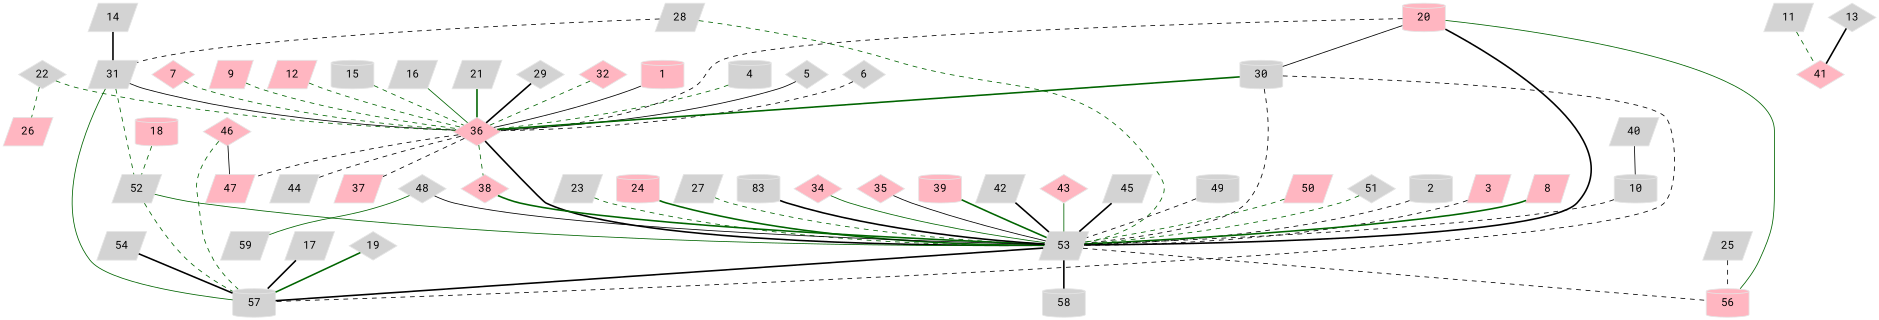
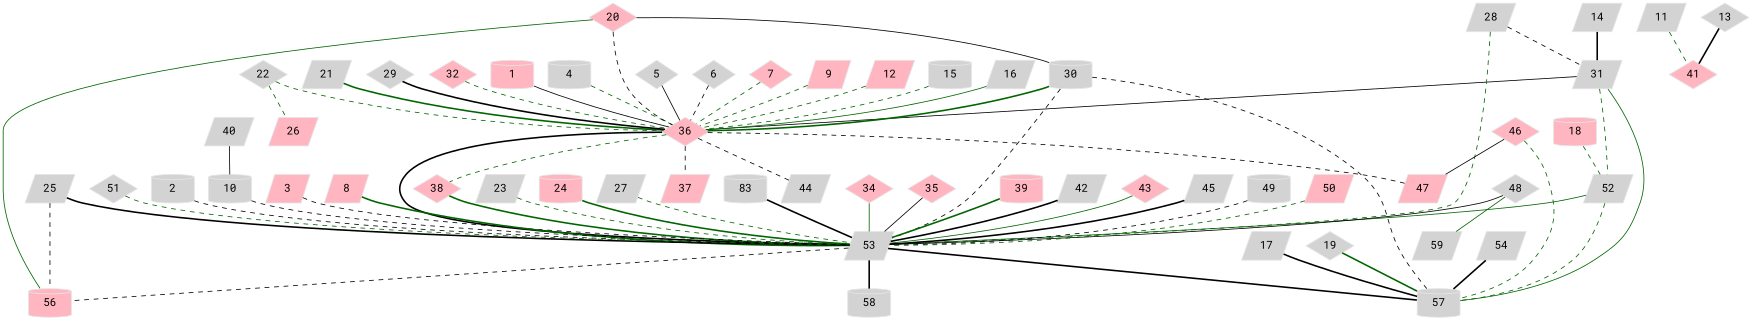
node "20": shape cylinder -> diamond
edge "20" -- "53": now "25" -- "53"
